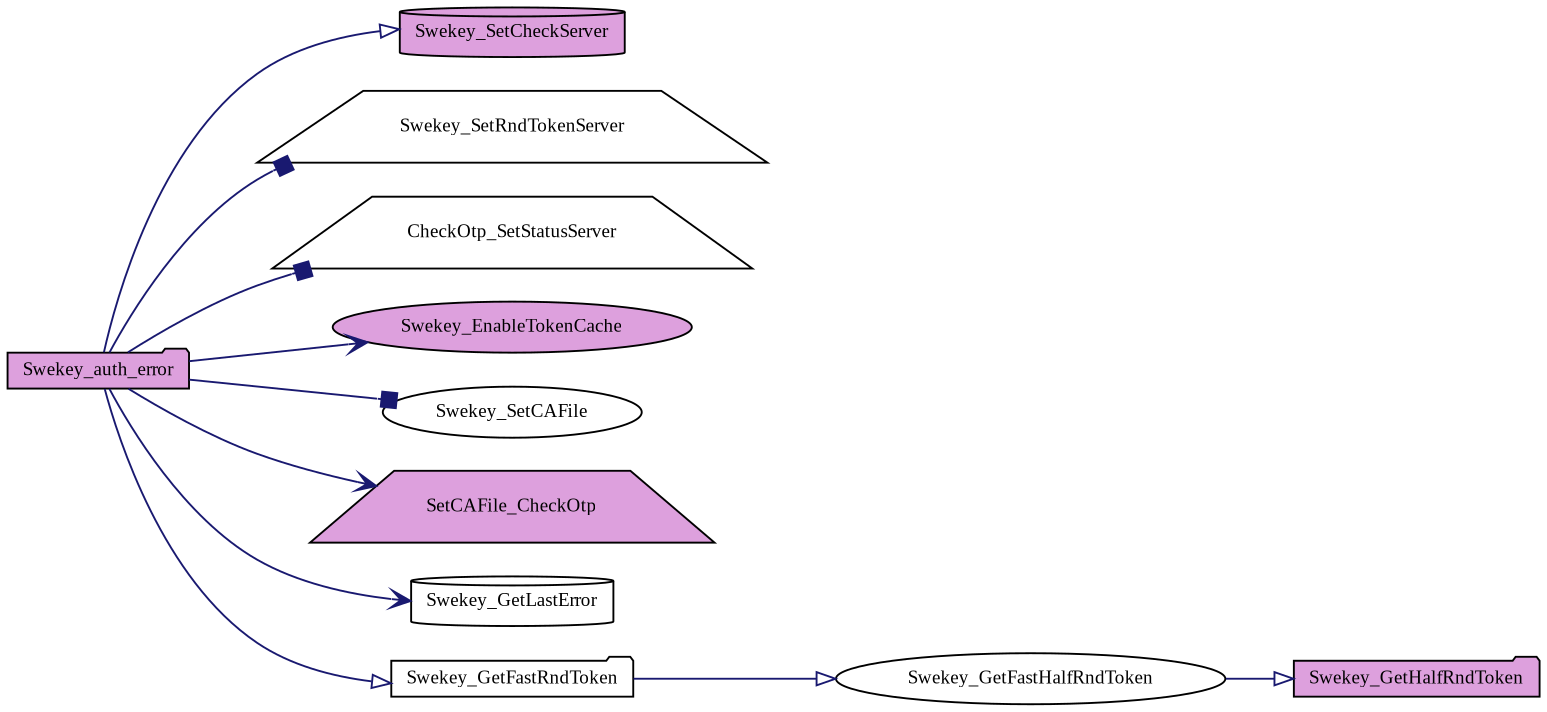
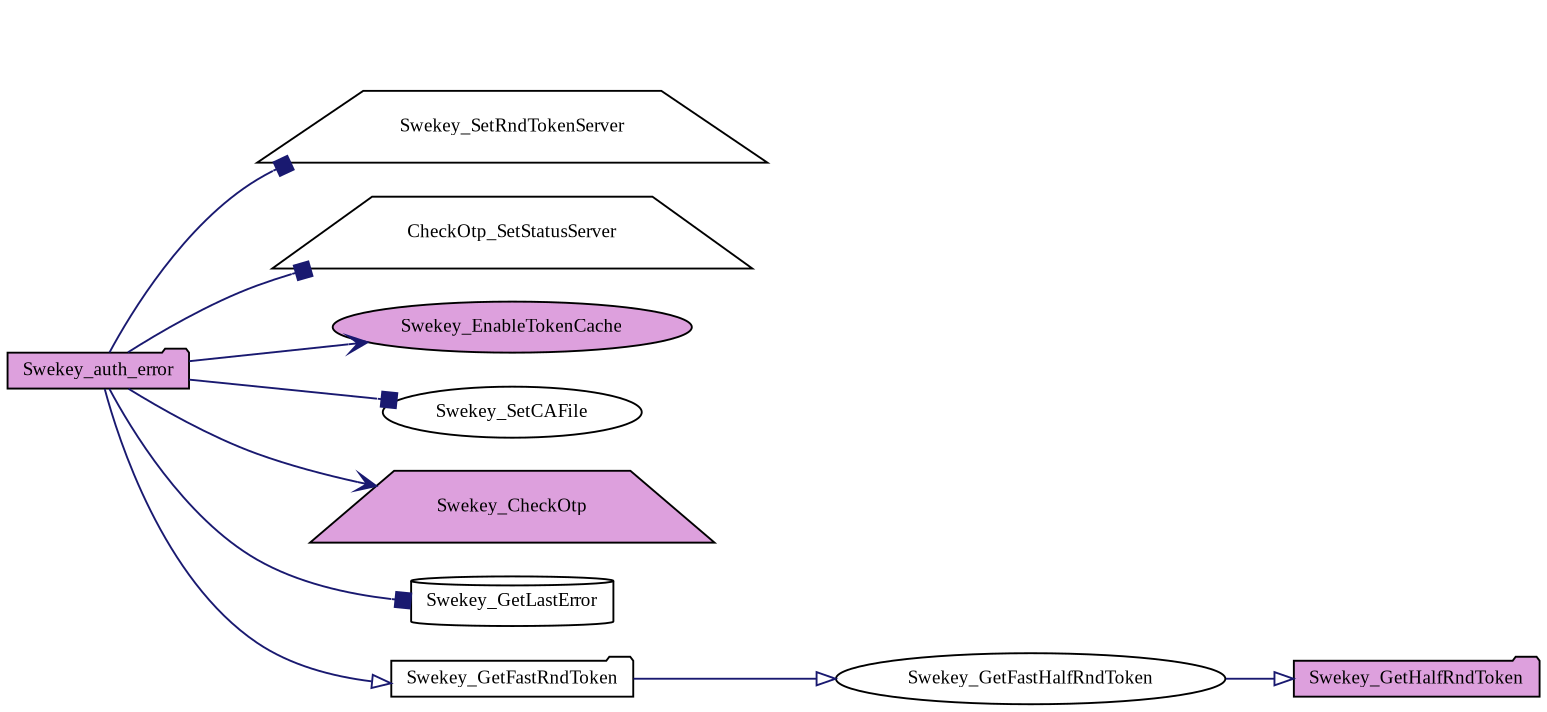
node "Swekey_SetCheckServer": removed
node "SetCAFile_CheckOtp": label "SetCAFile_CheckOtp" -> "Swekey_CheckOtp"
edge "Swekey_auth_error" -> "Swekey_GetLastError": arrowhead vee -> box
